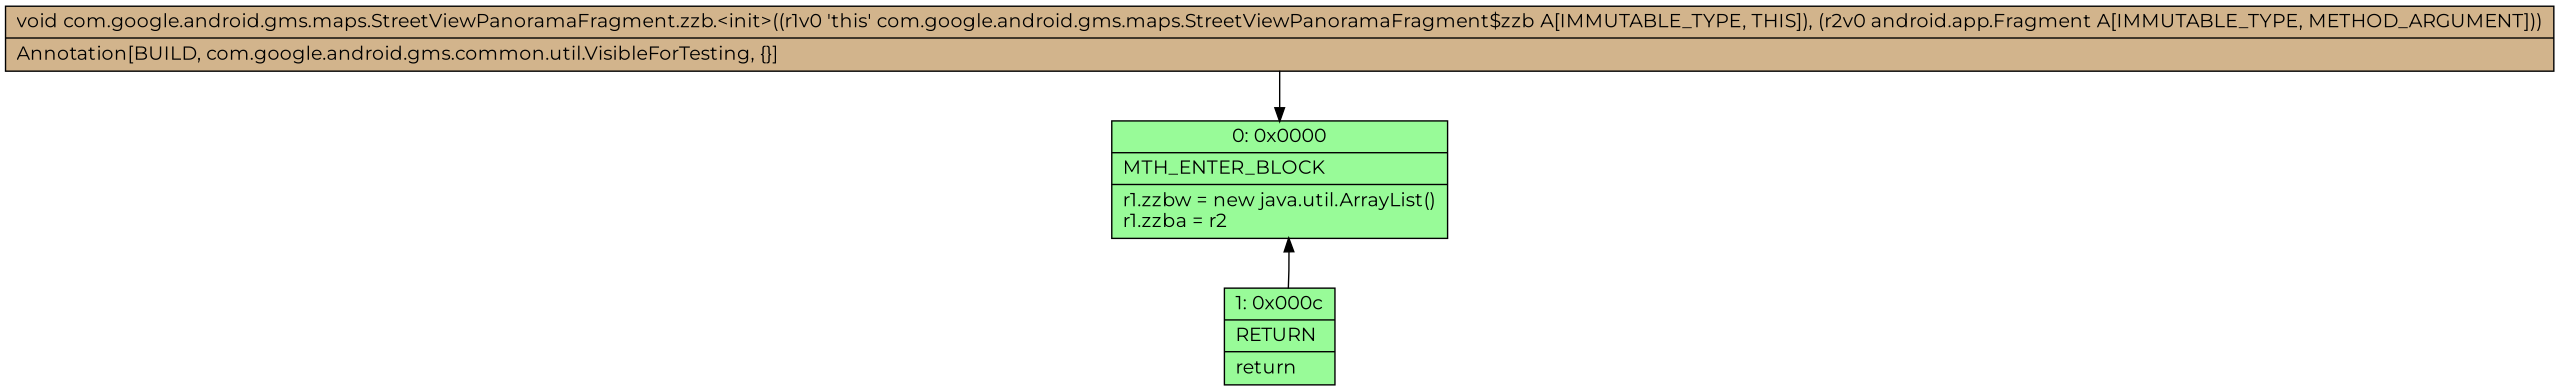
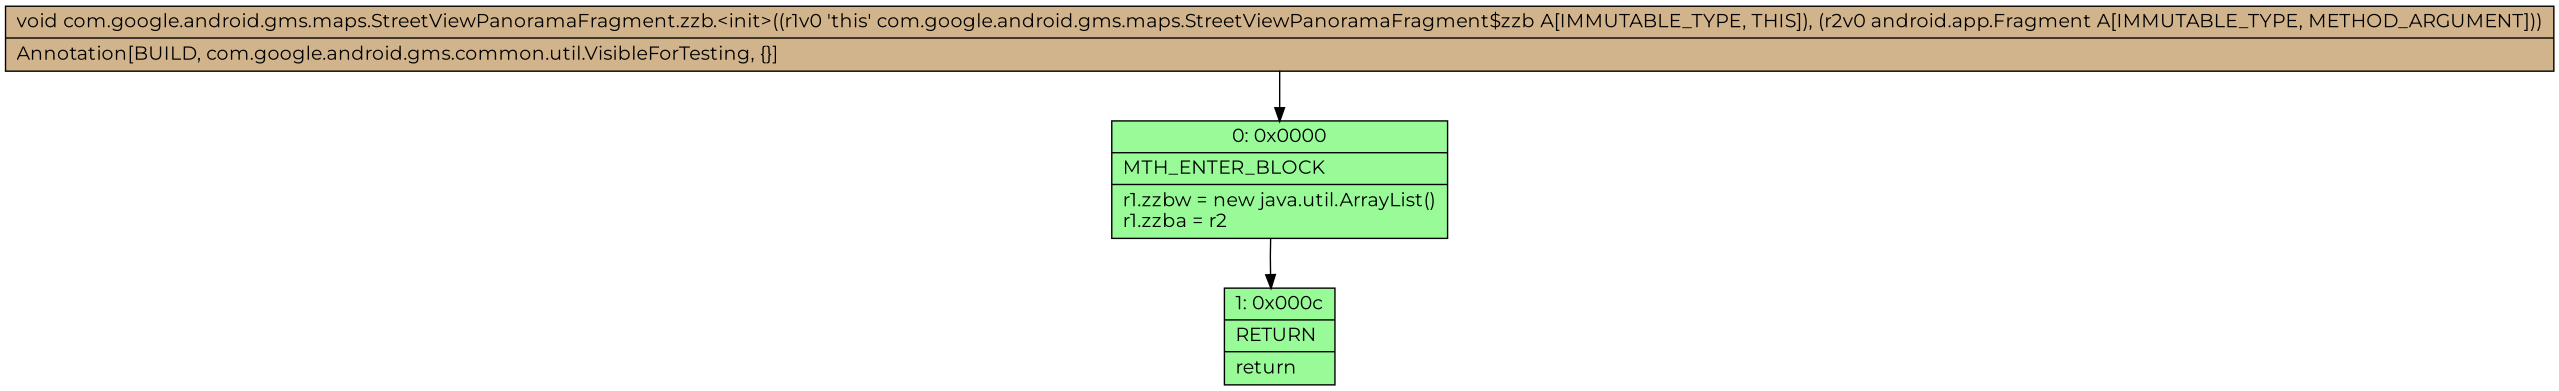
edge "1: 0x000c" -> "0: 0x0000": reversed
